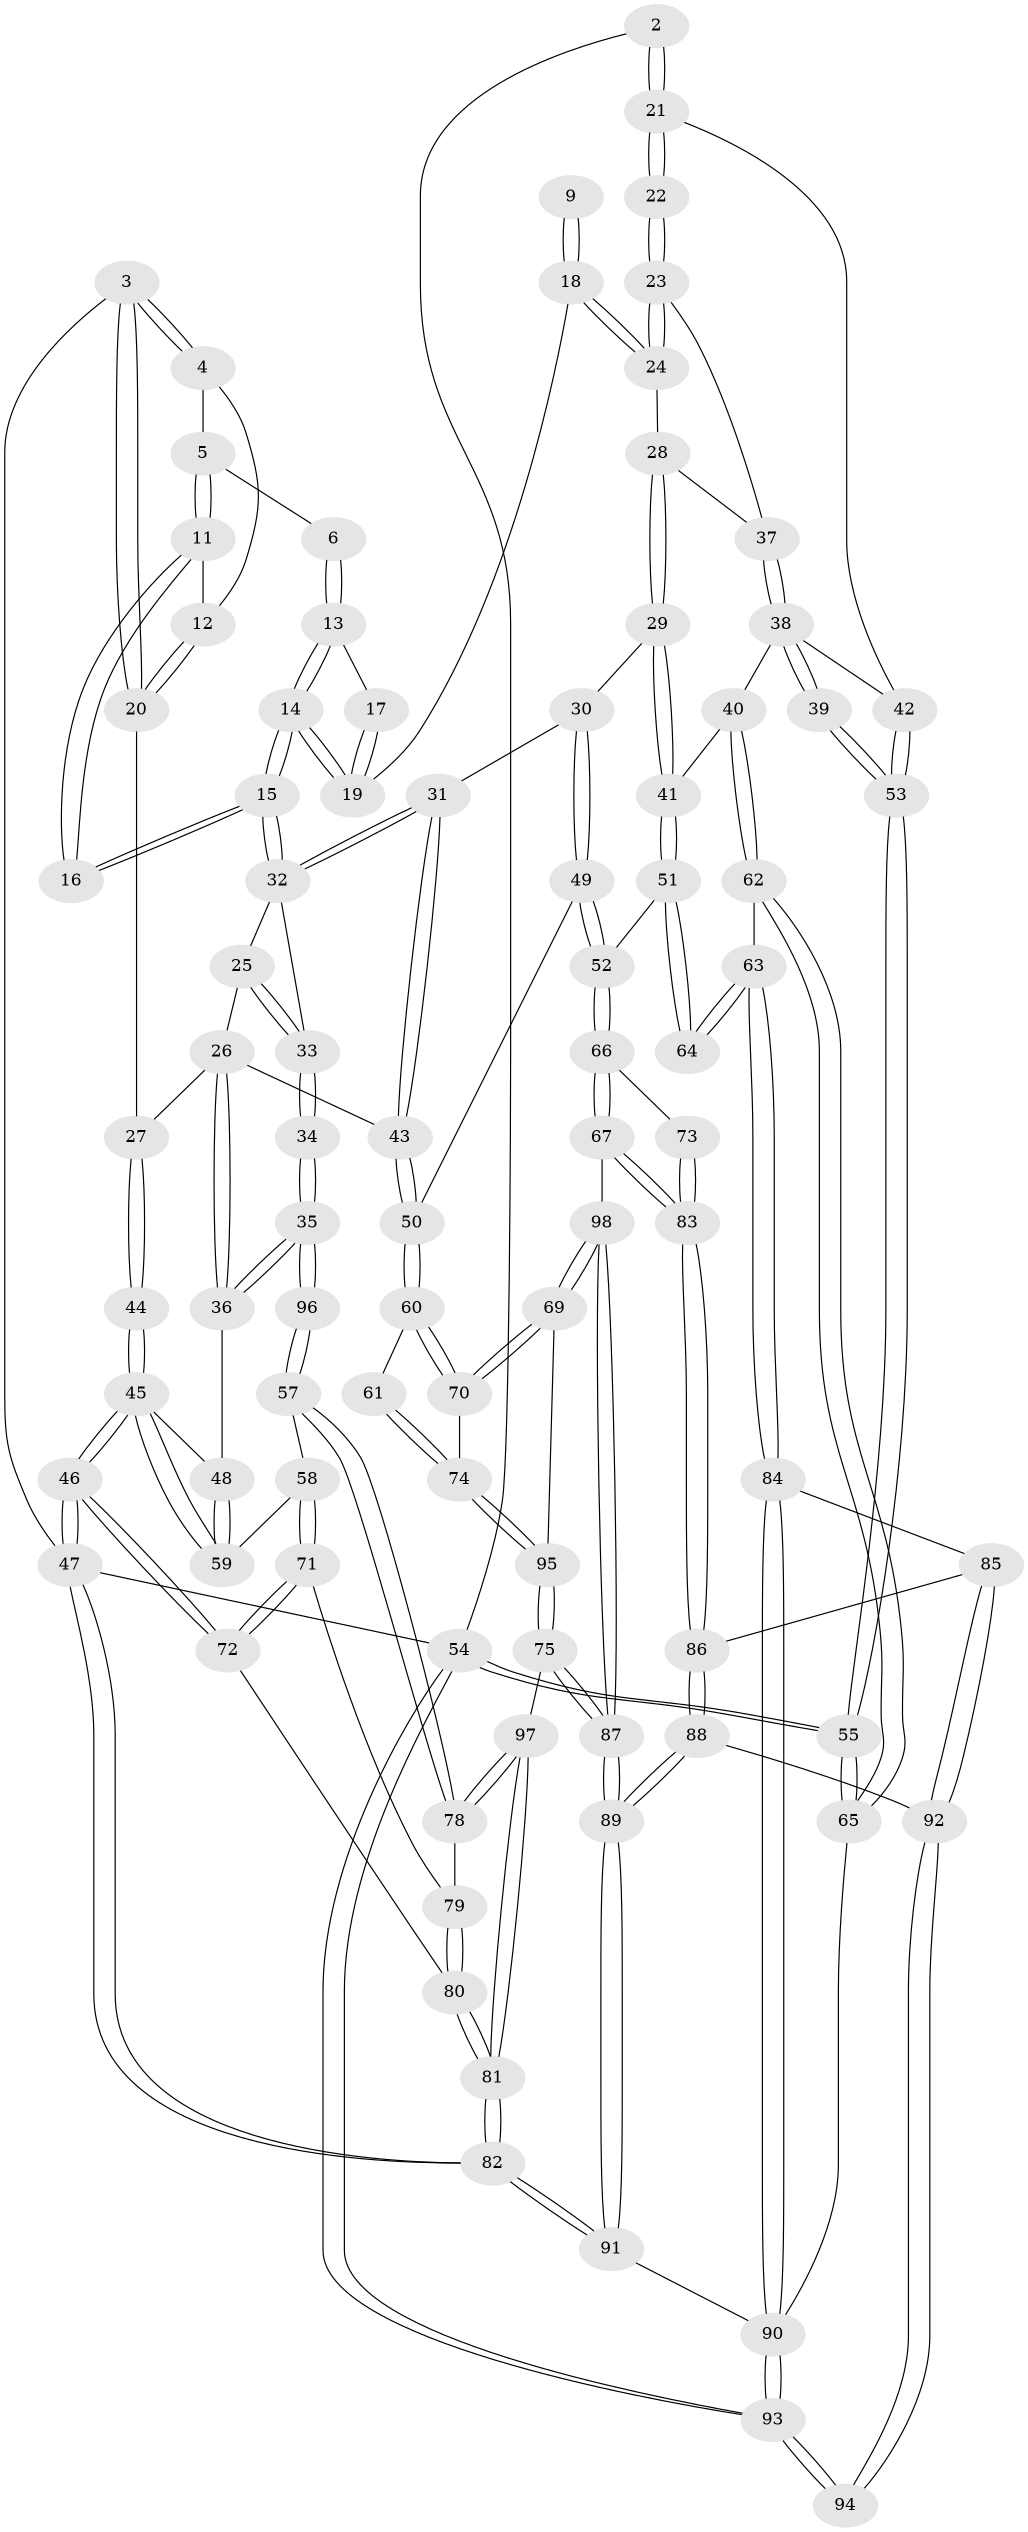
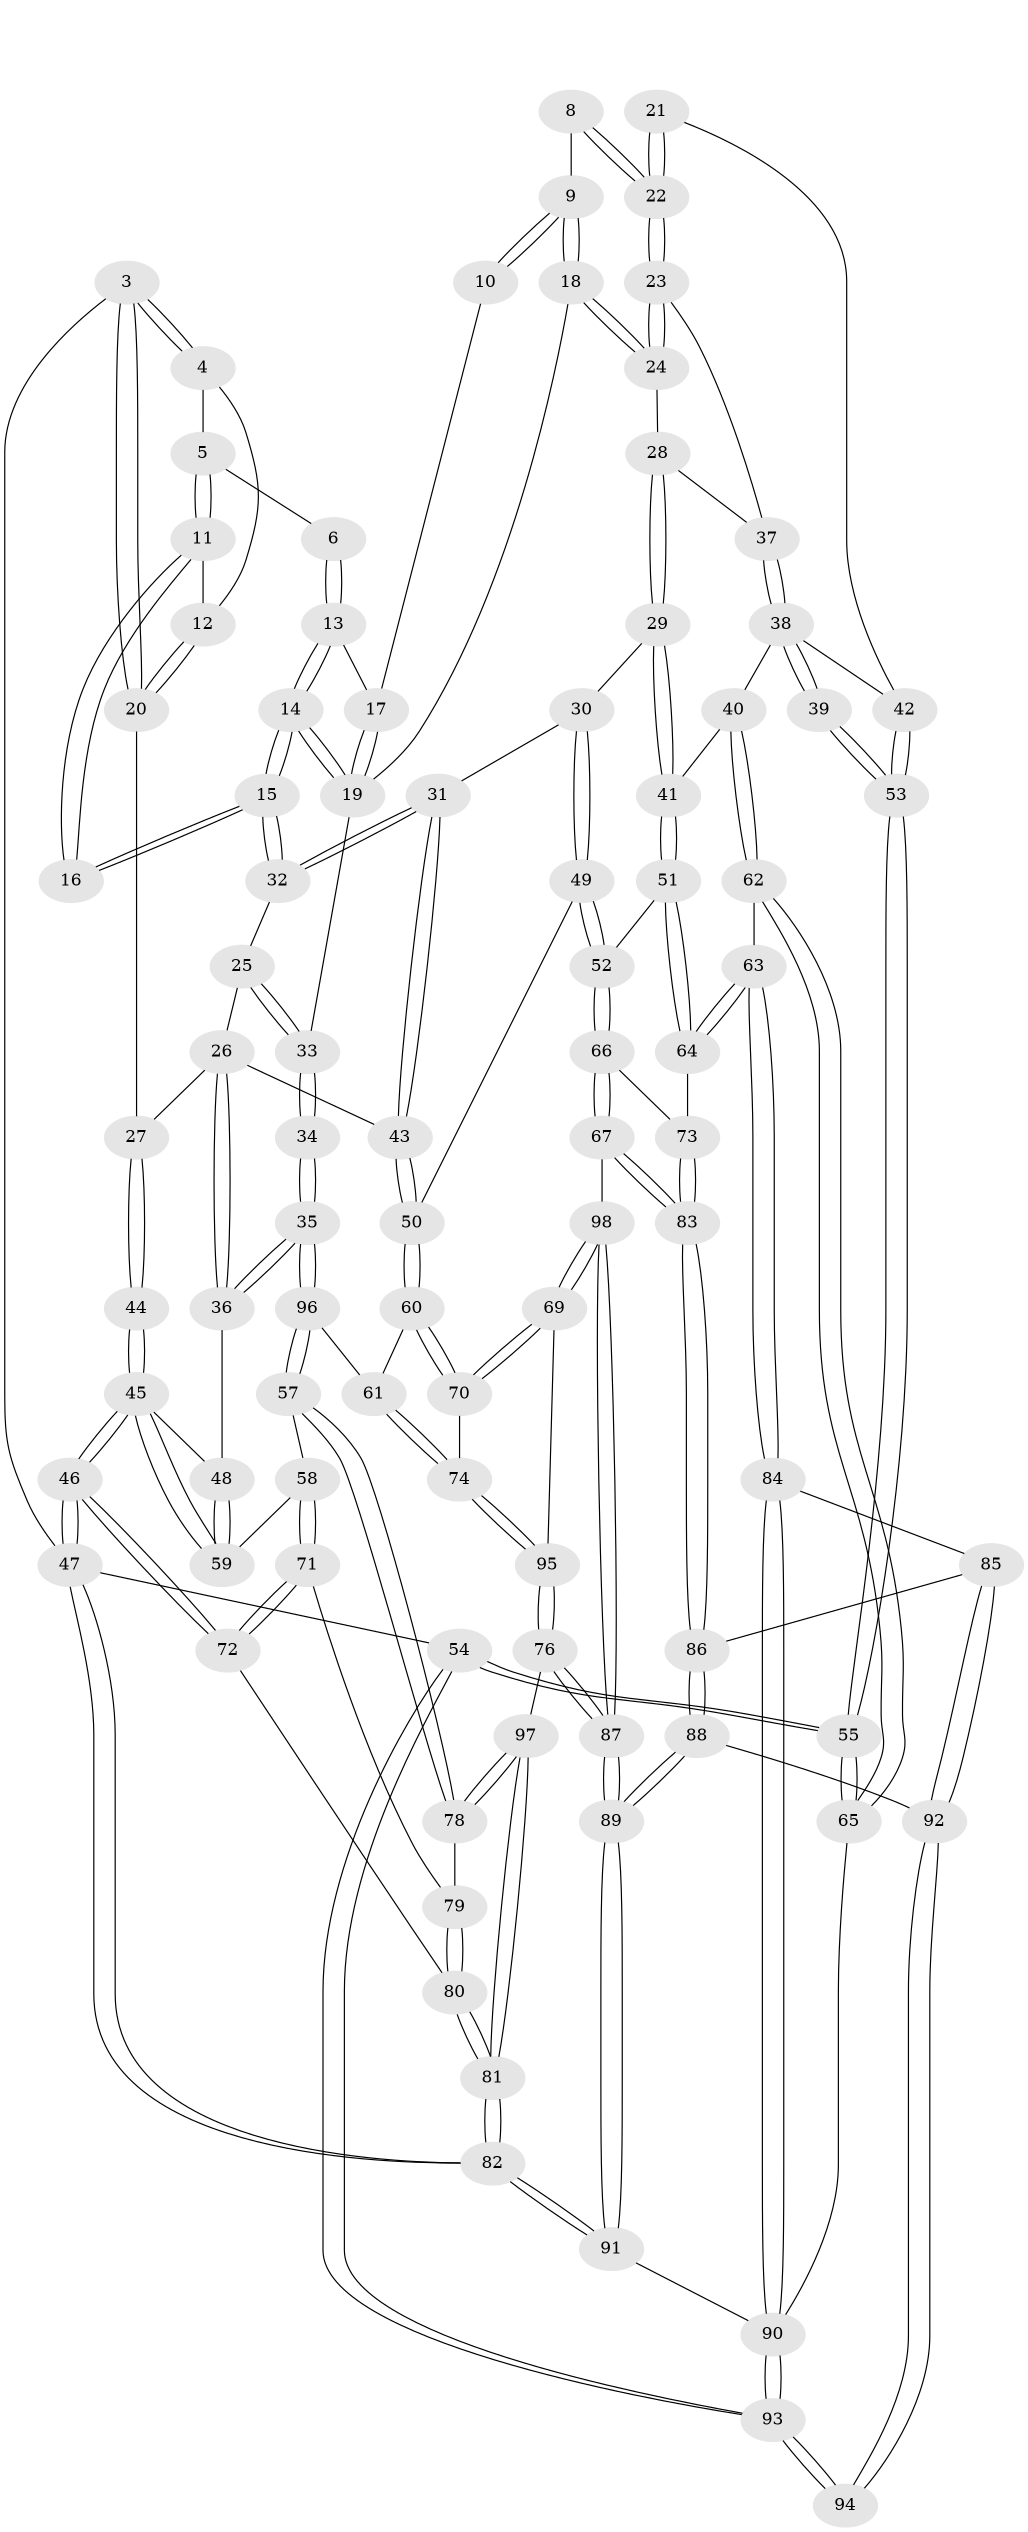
node "2": removed
node "8": added
node "10": added
edge "32" -- "33": now "19" -- "33"
edge "64" -- "73": added
edge "96" -- "61": added
node "75": label "75" -> "76"
